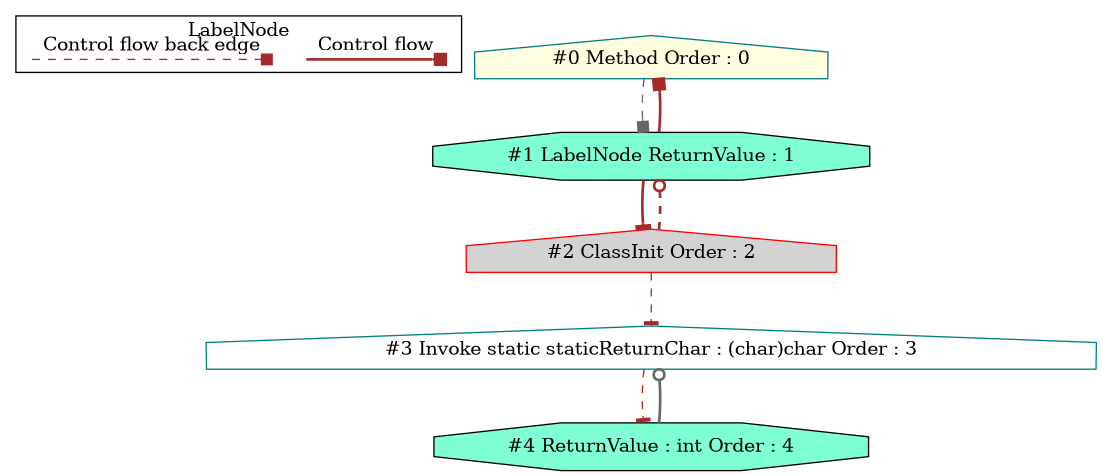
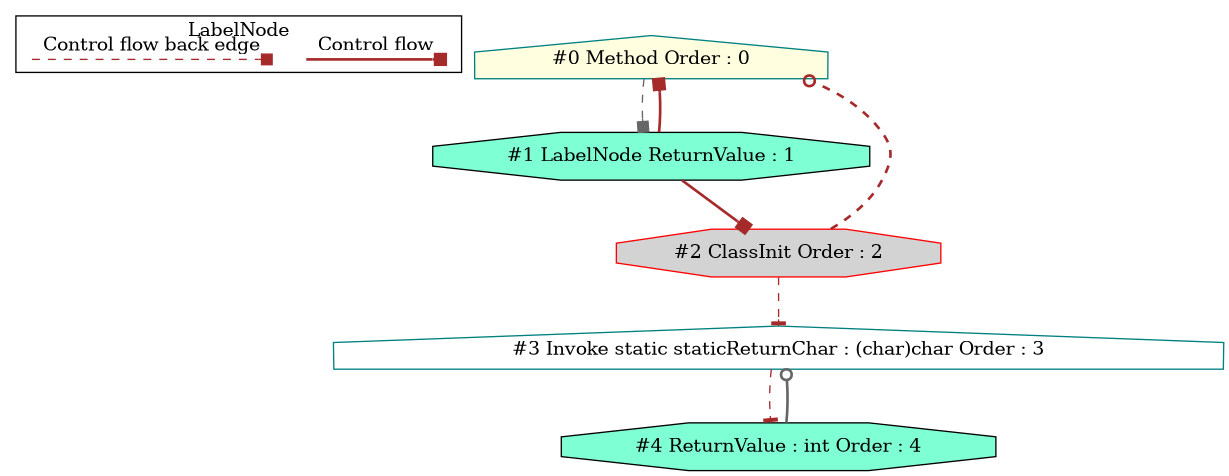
edge "#1 LabelNode ReturnValue : 1" -> "#2 ClassInit Order : 2": arrowhead tee -> box
edge "#2 ClassInit Order : 2" -> "#1 LabelNode ReturnValue : 1": now "#2 ClassInit Order : 2" -> "#0 Method Order : 0"
node "#2 ClassInit Order : 2": shape house -> octagon
